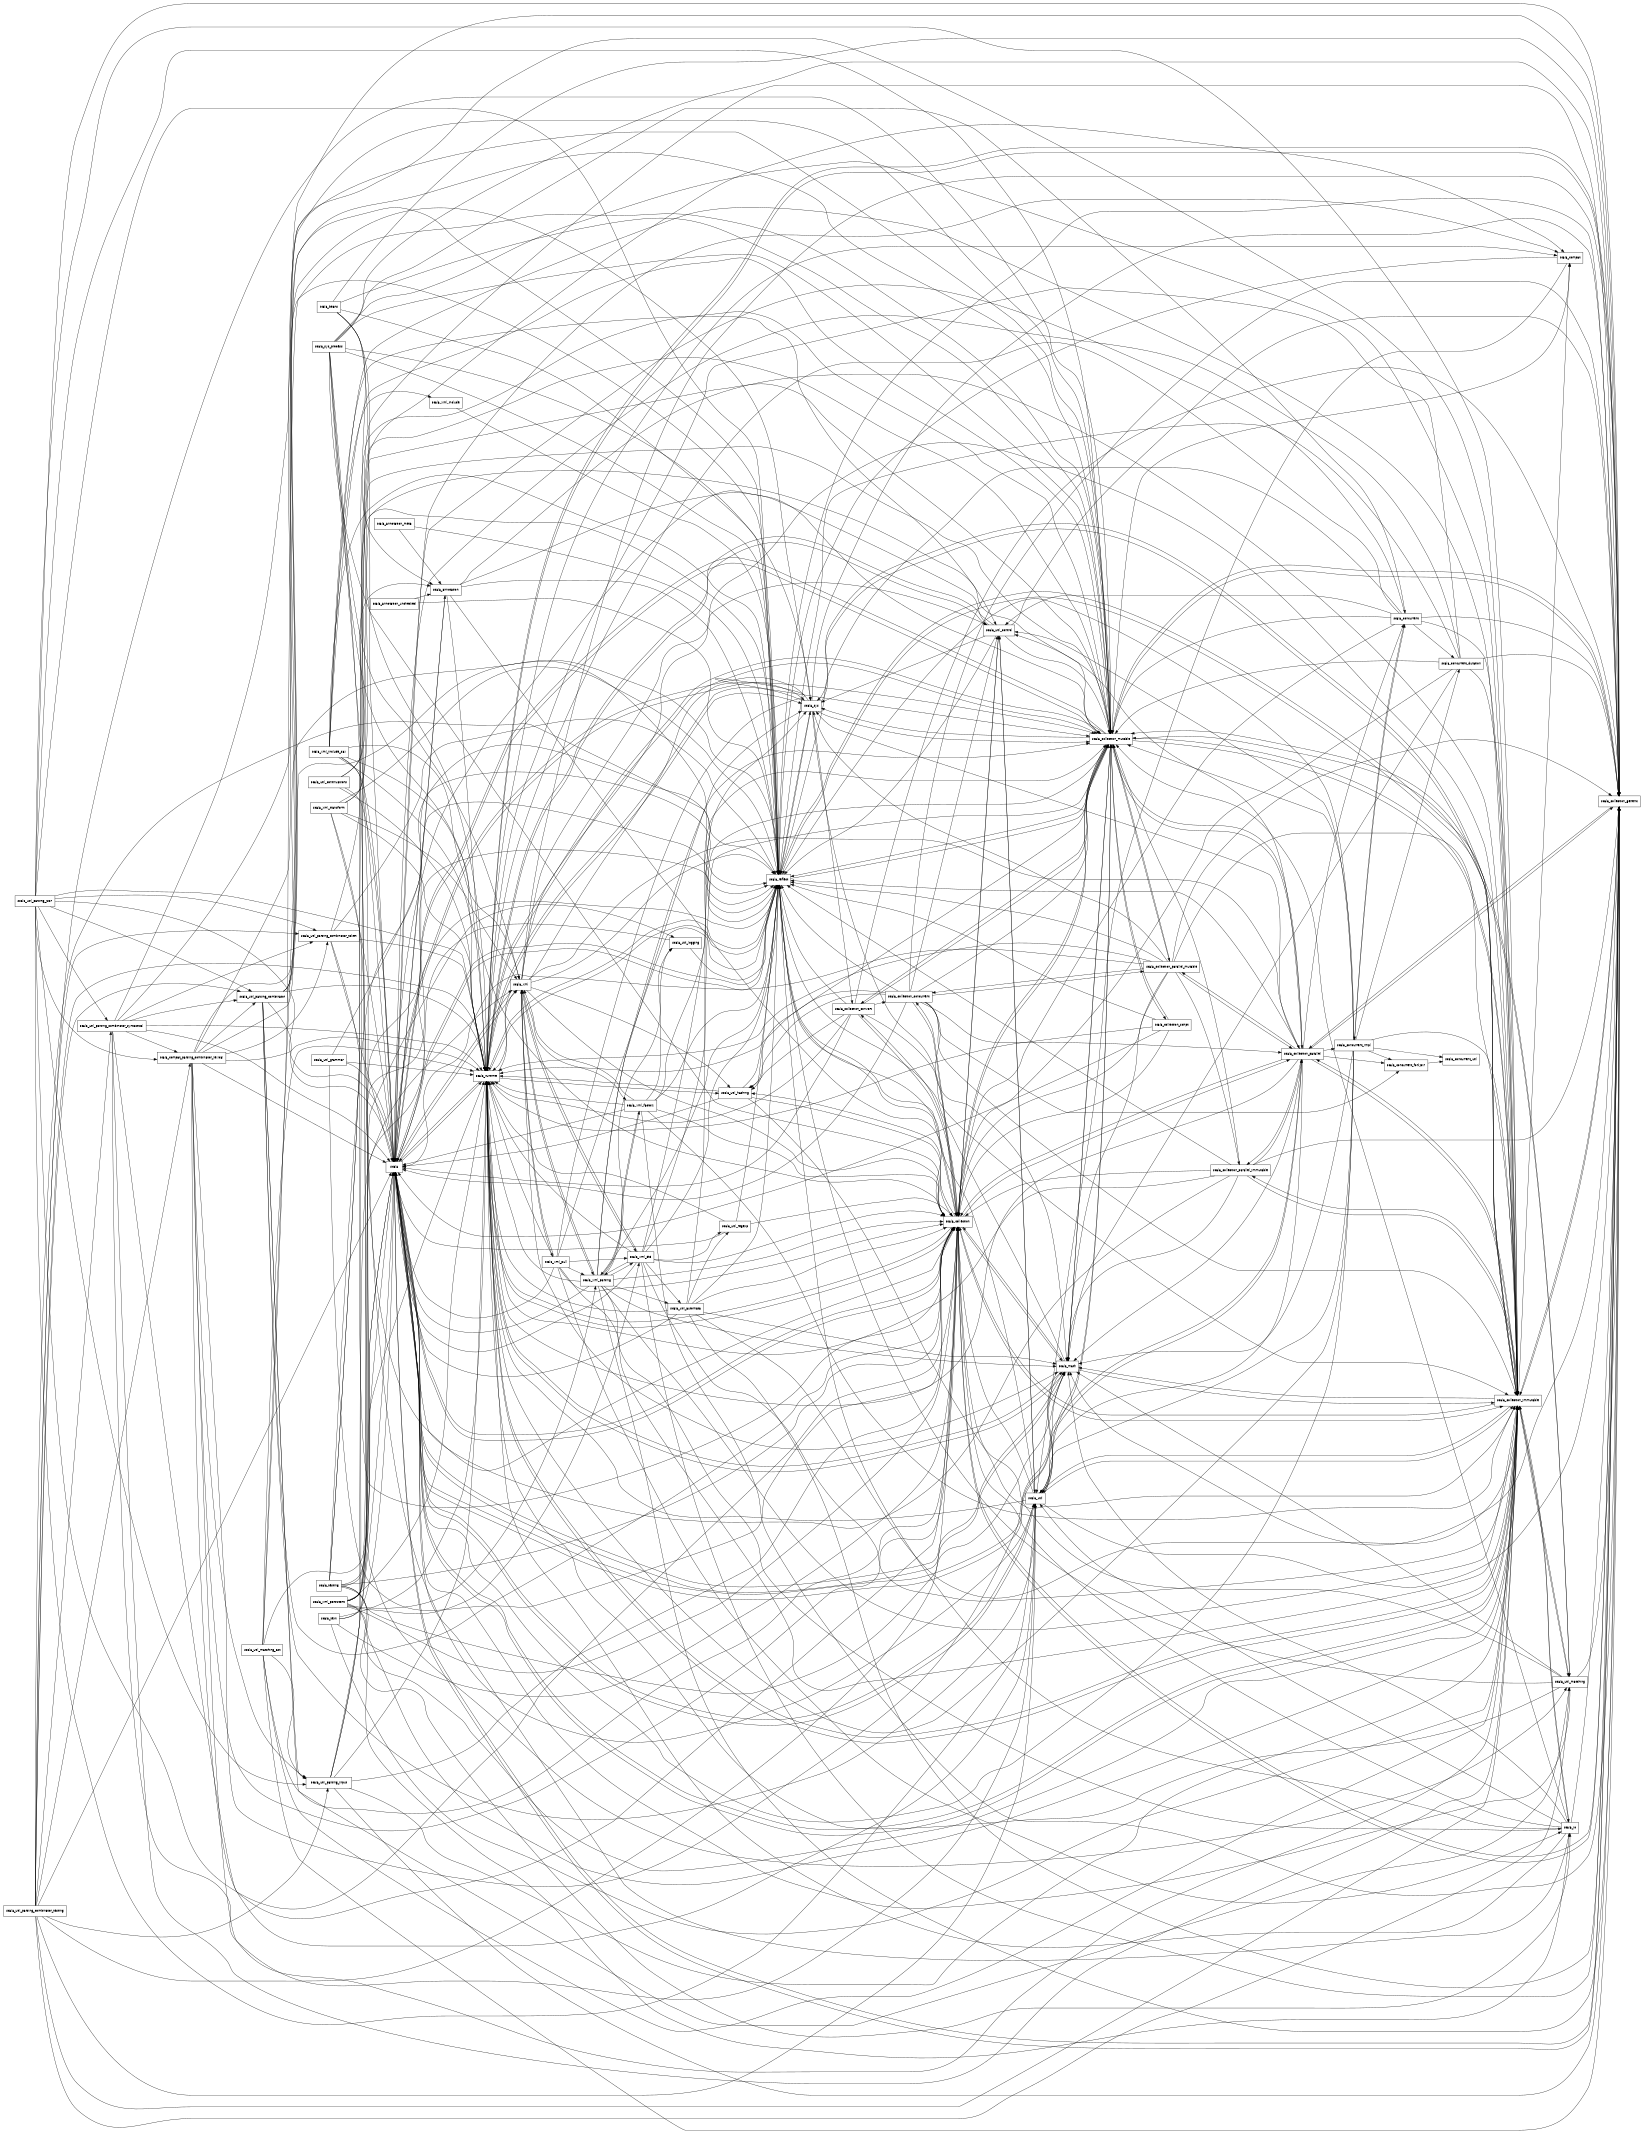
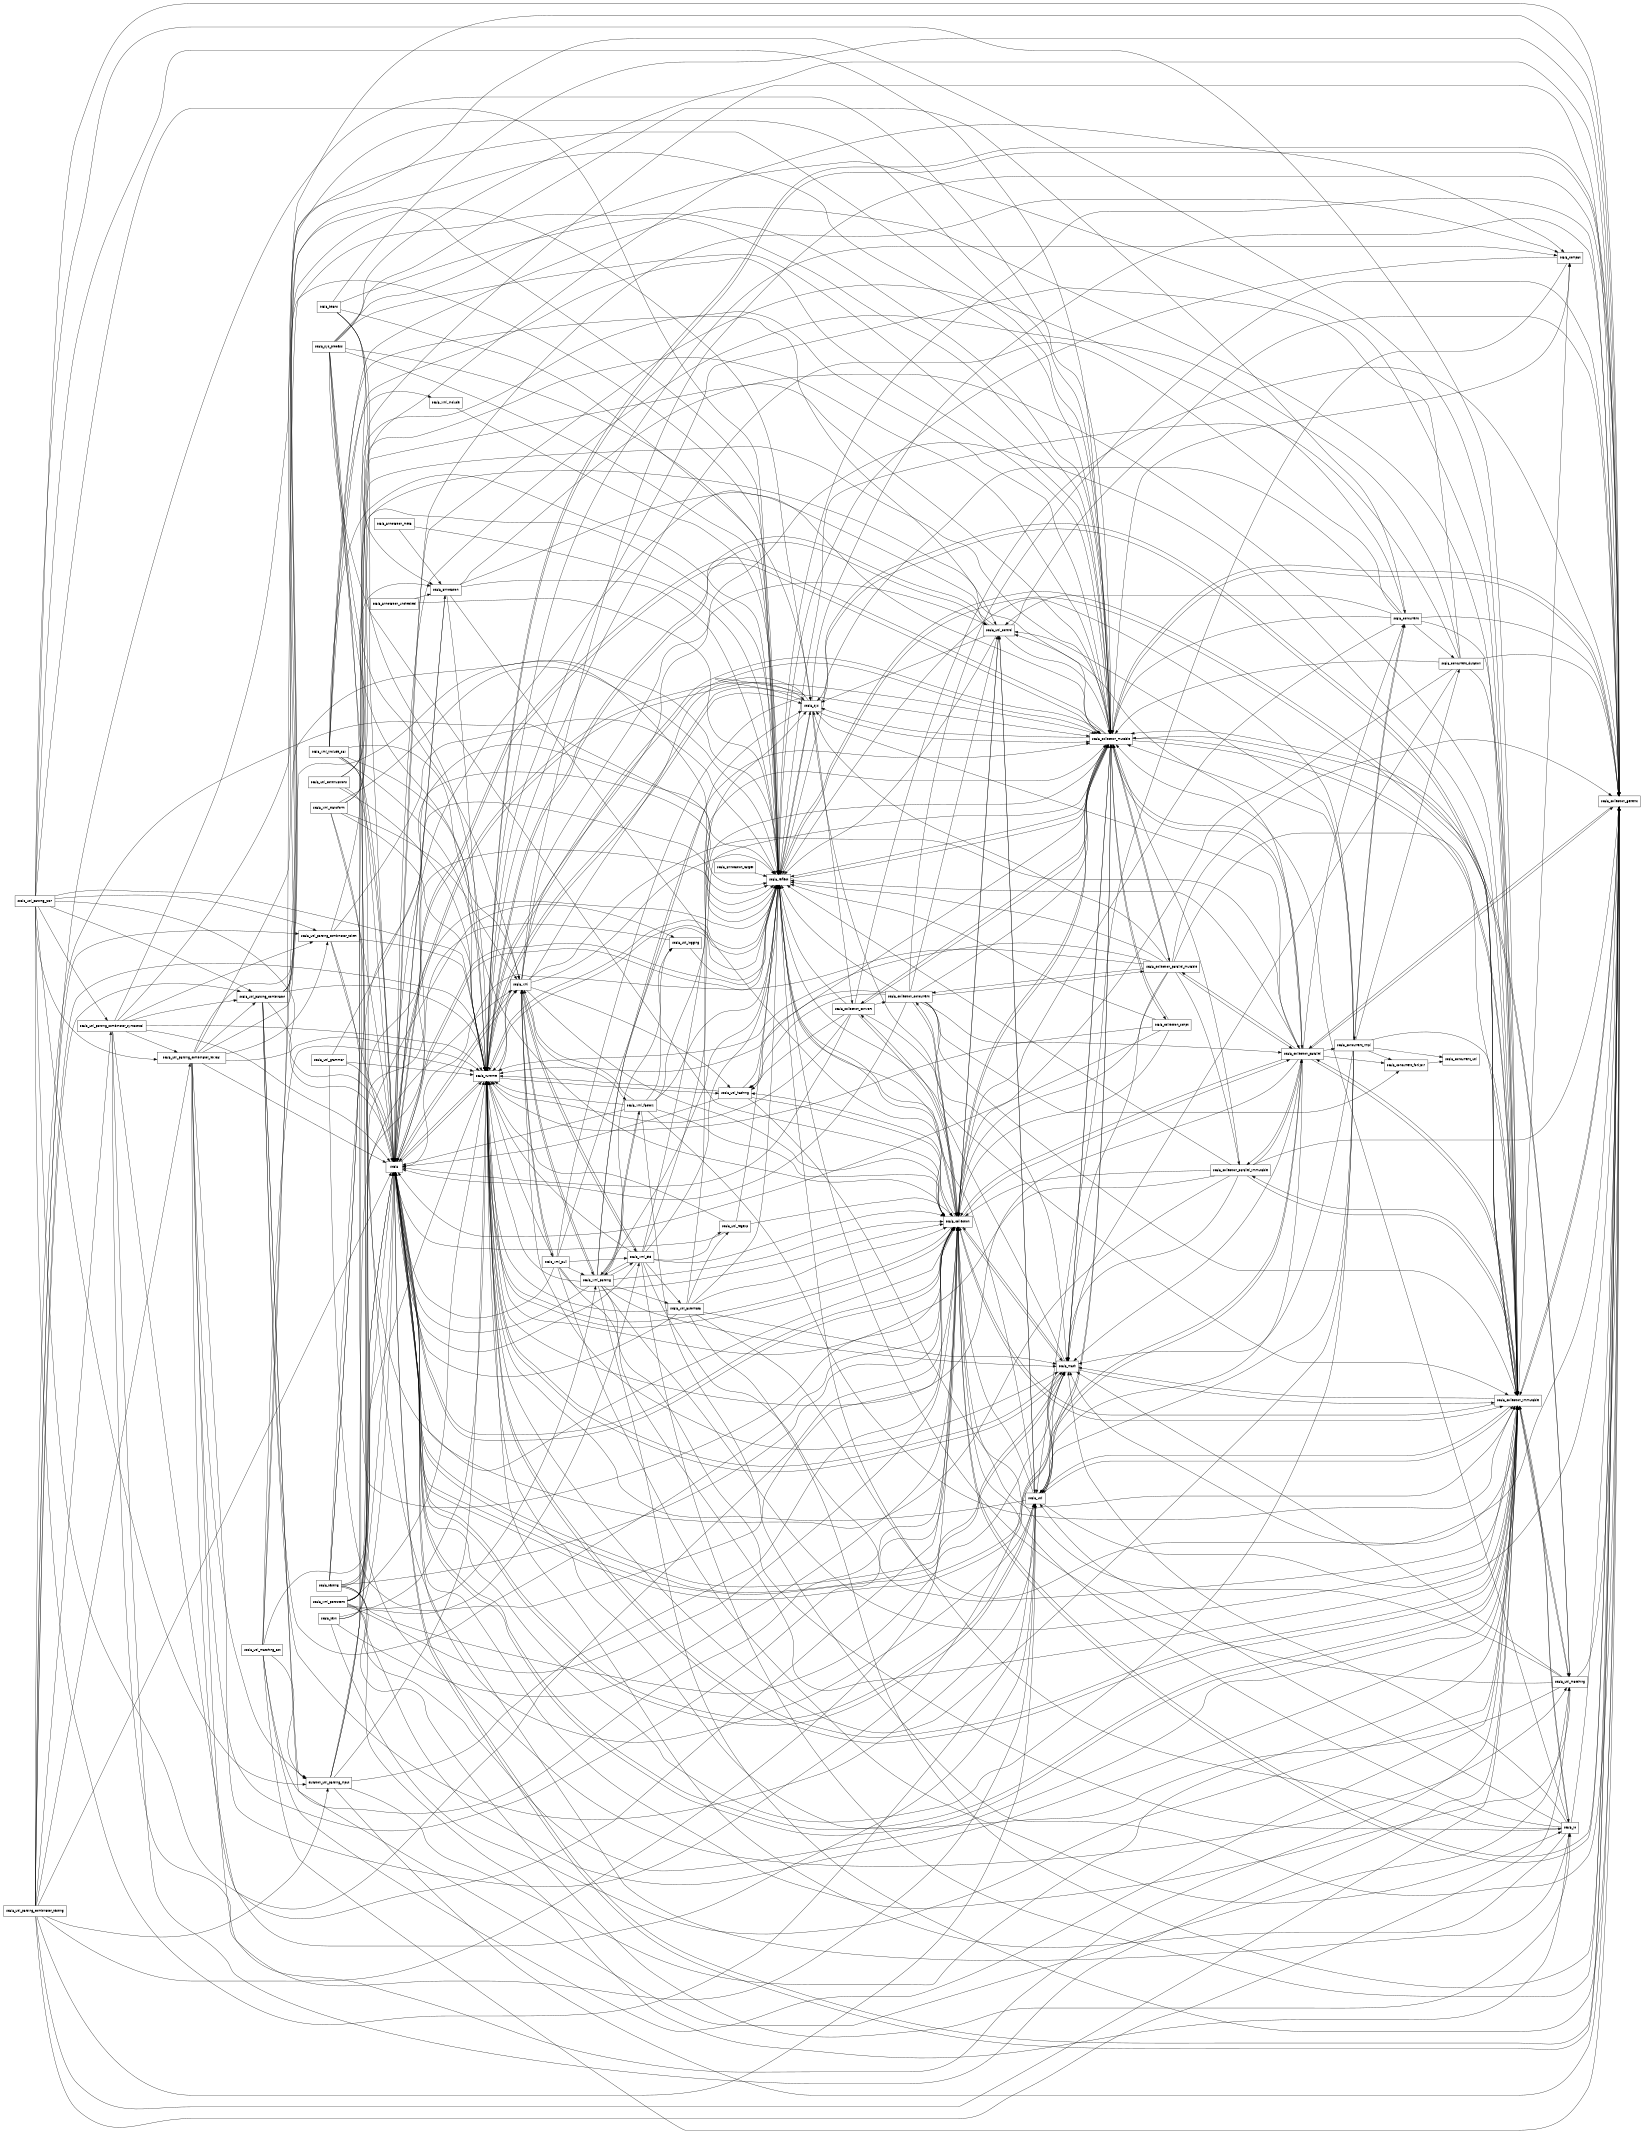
node "scala_annotation_target": added
node "scala_compat_parsing_combinator_lexical": label "scala_compat_parsing_combinator_lexical" -> "scala_util_parsing_combinator_lexical"
node "scala_util_parsing_input": label "scala_util_parsing_input" -> "duration_util_parsing_input"
